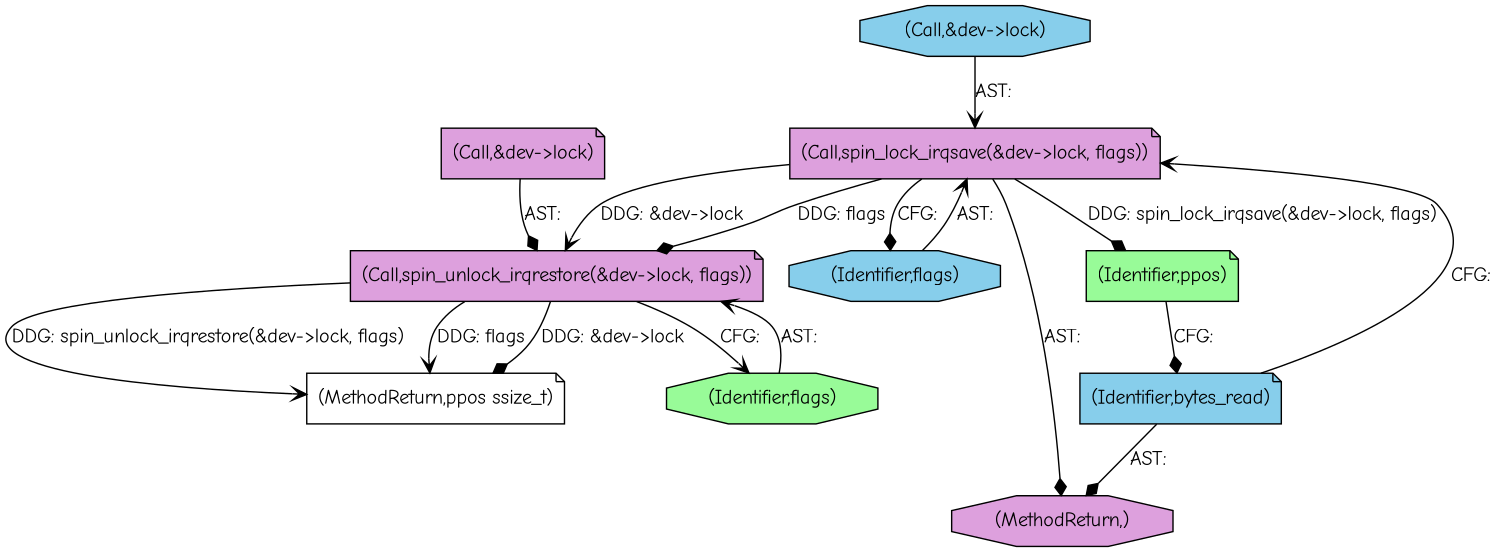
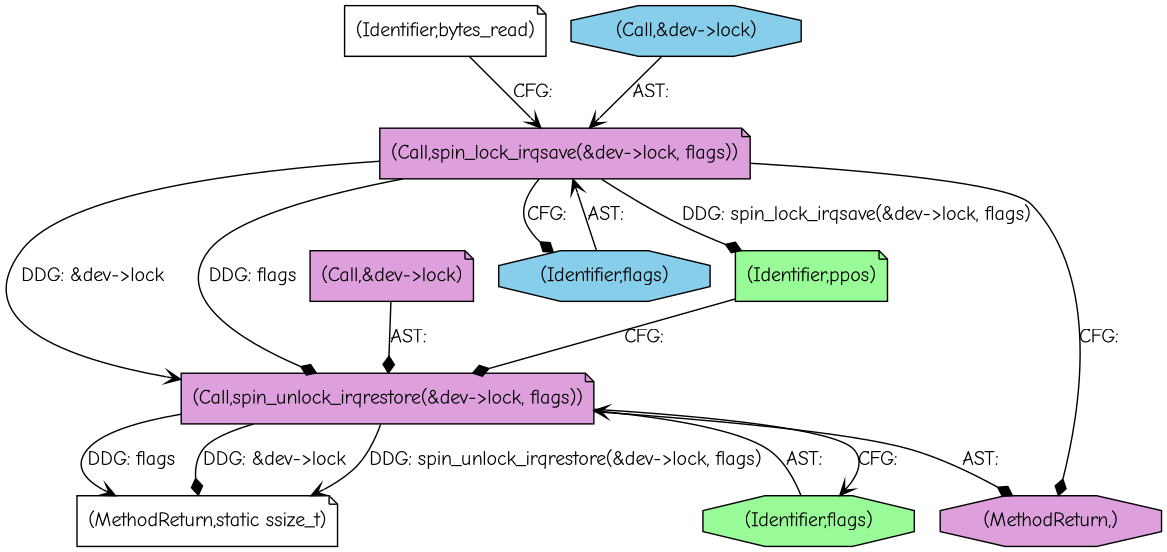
edge "(Identifier,ppos)" -> "(Identifier,bytes_read)": now "(Identifier,ppos)" -> "(Call,spin_unlock_irqrestore(&dev->lock, flags))"
edge "(Call,spin_lock_irqsave(&dev->lock, flags))" -> "(MethodReturn,)": label "AST: " -> "CFG: "
node "(MethodReturn,ppos ssize_t)": label "(MethodReturn,ppos ssize_t)" -> "(MethodReturn,static ssize_t)"
node "(Identifier,bytes_read)": fillcolor skyblue -> white
edge "(Identifier,bytes_read)" -> "(MethodReturn,)": now "(Call,spin_unlock_irqrestore(&dev->lock, flags))" -> "(MethodReturn,)"
